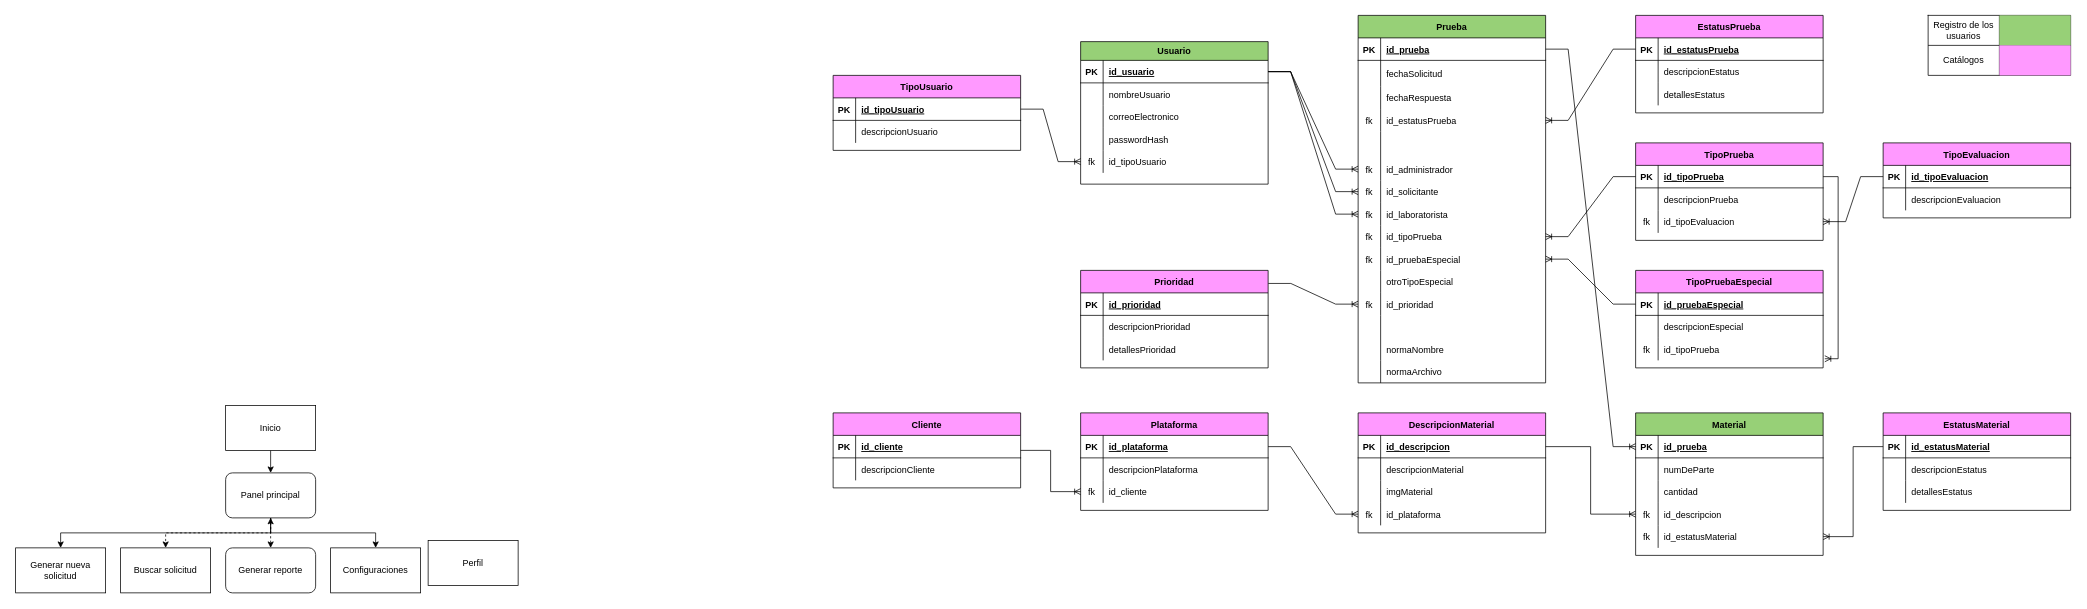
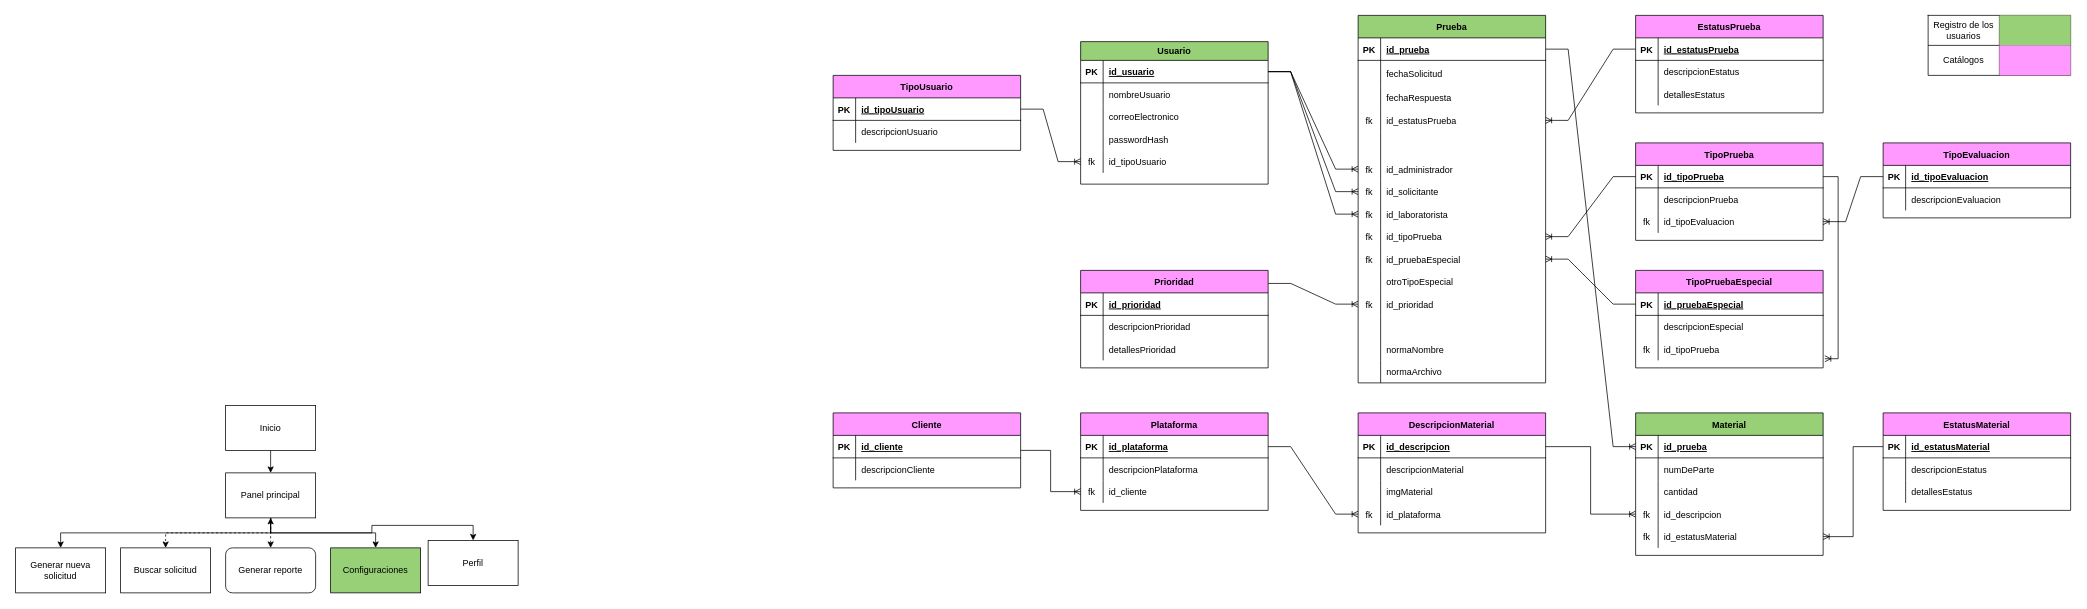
node "Panel principal": shape rounded rectangle -> rectangle
edge "Panel principal" -> "Perfil": added
node "Configuraciones": fillcolor #ffffff -> #97d077
